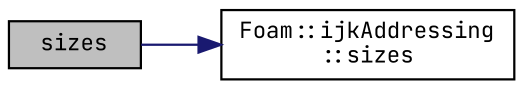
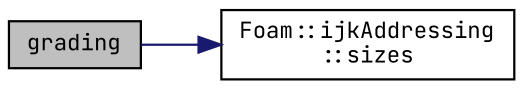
node "sizes": label "sizes" -> "grading"
